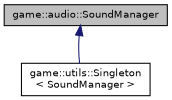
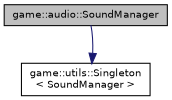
edge "game::utils::Singleton < SoundManager >" -> "game::audio::SoundManager": reversed
